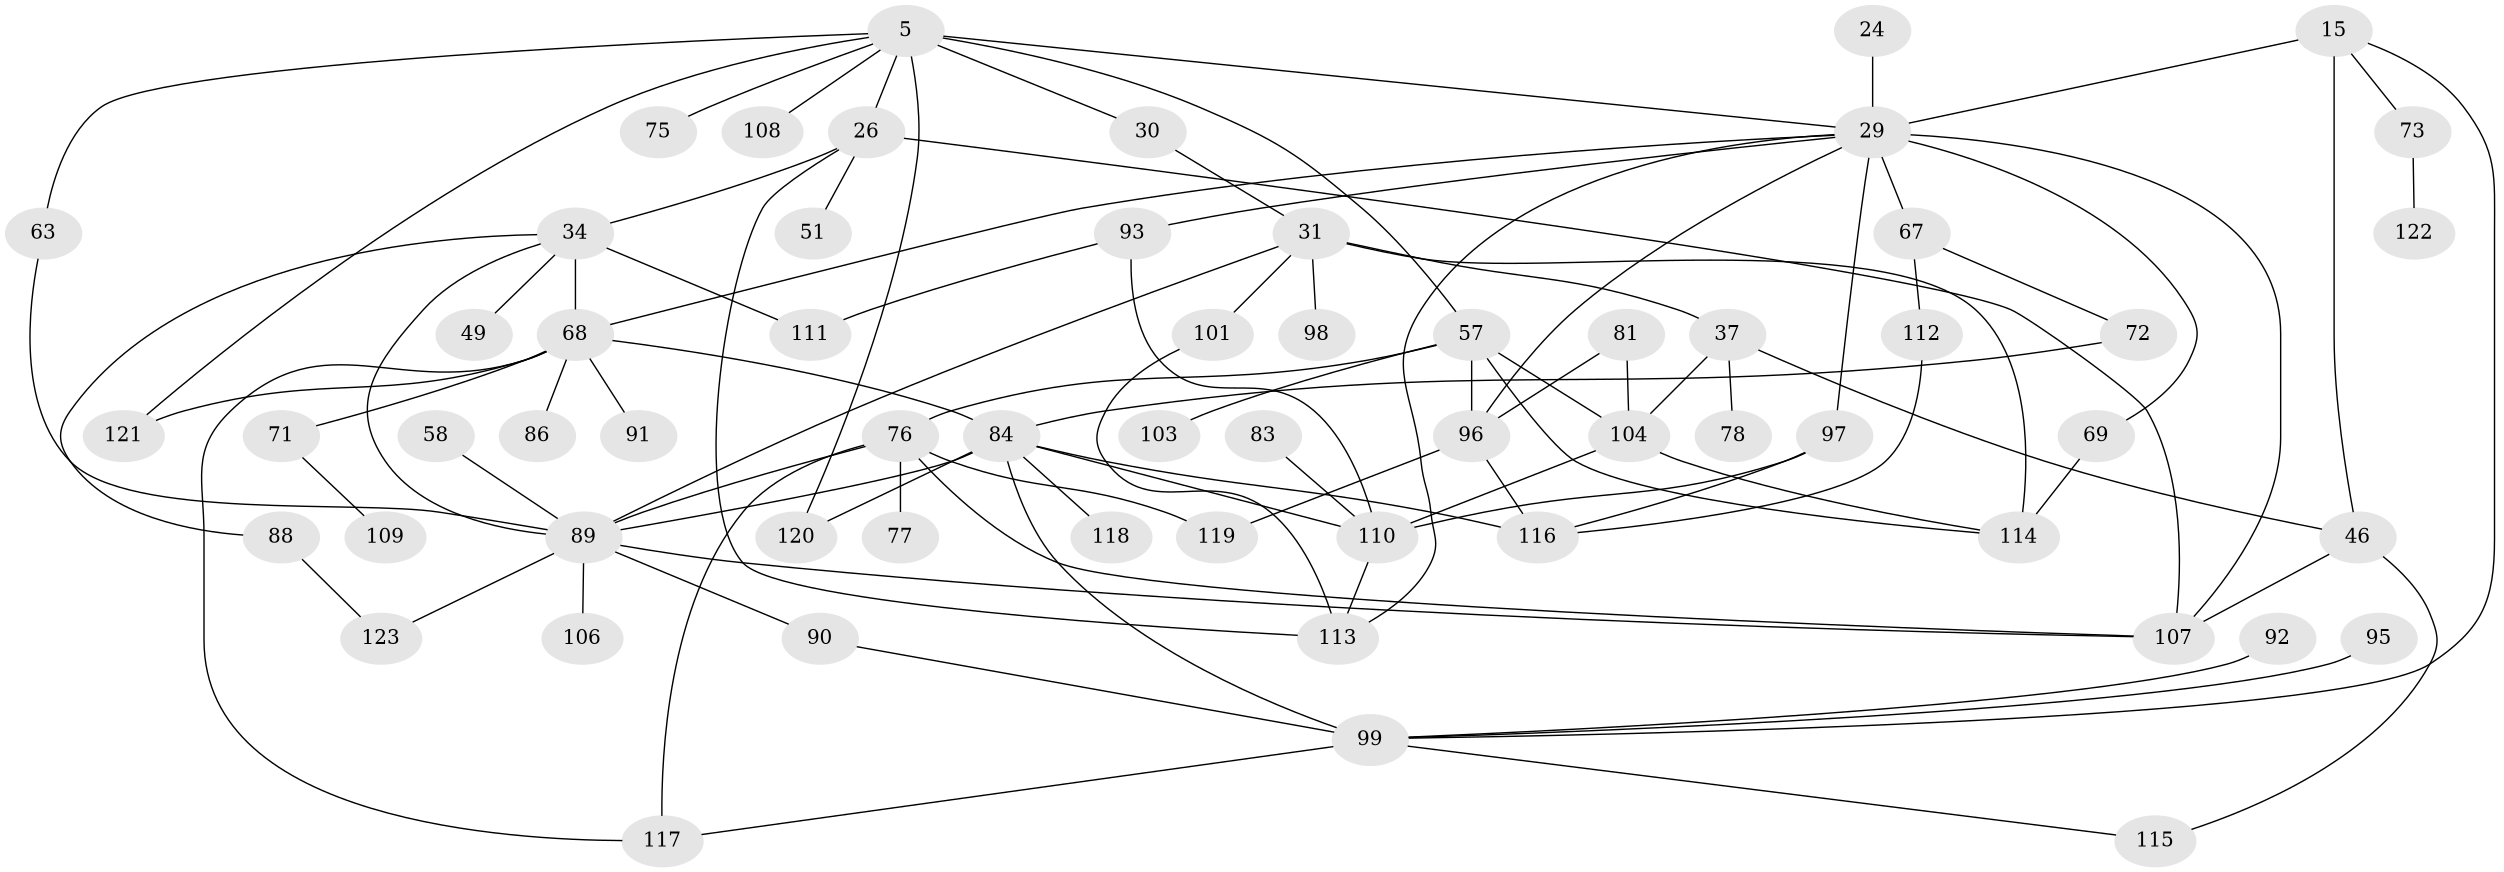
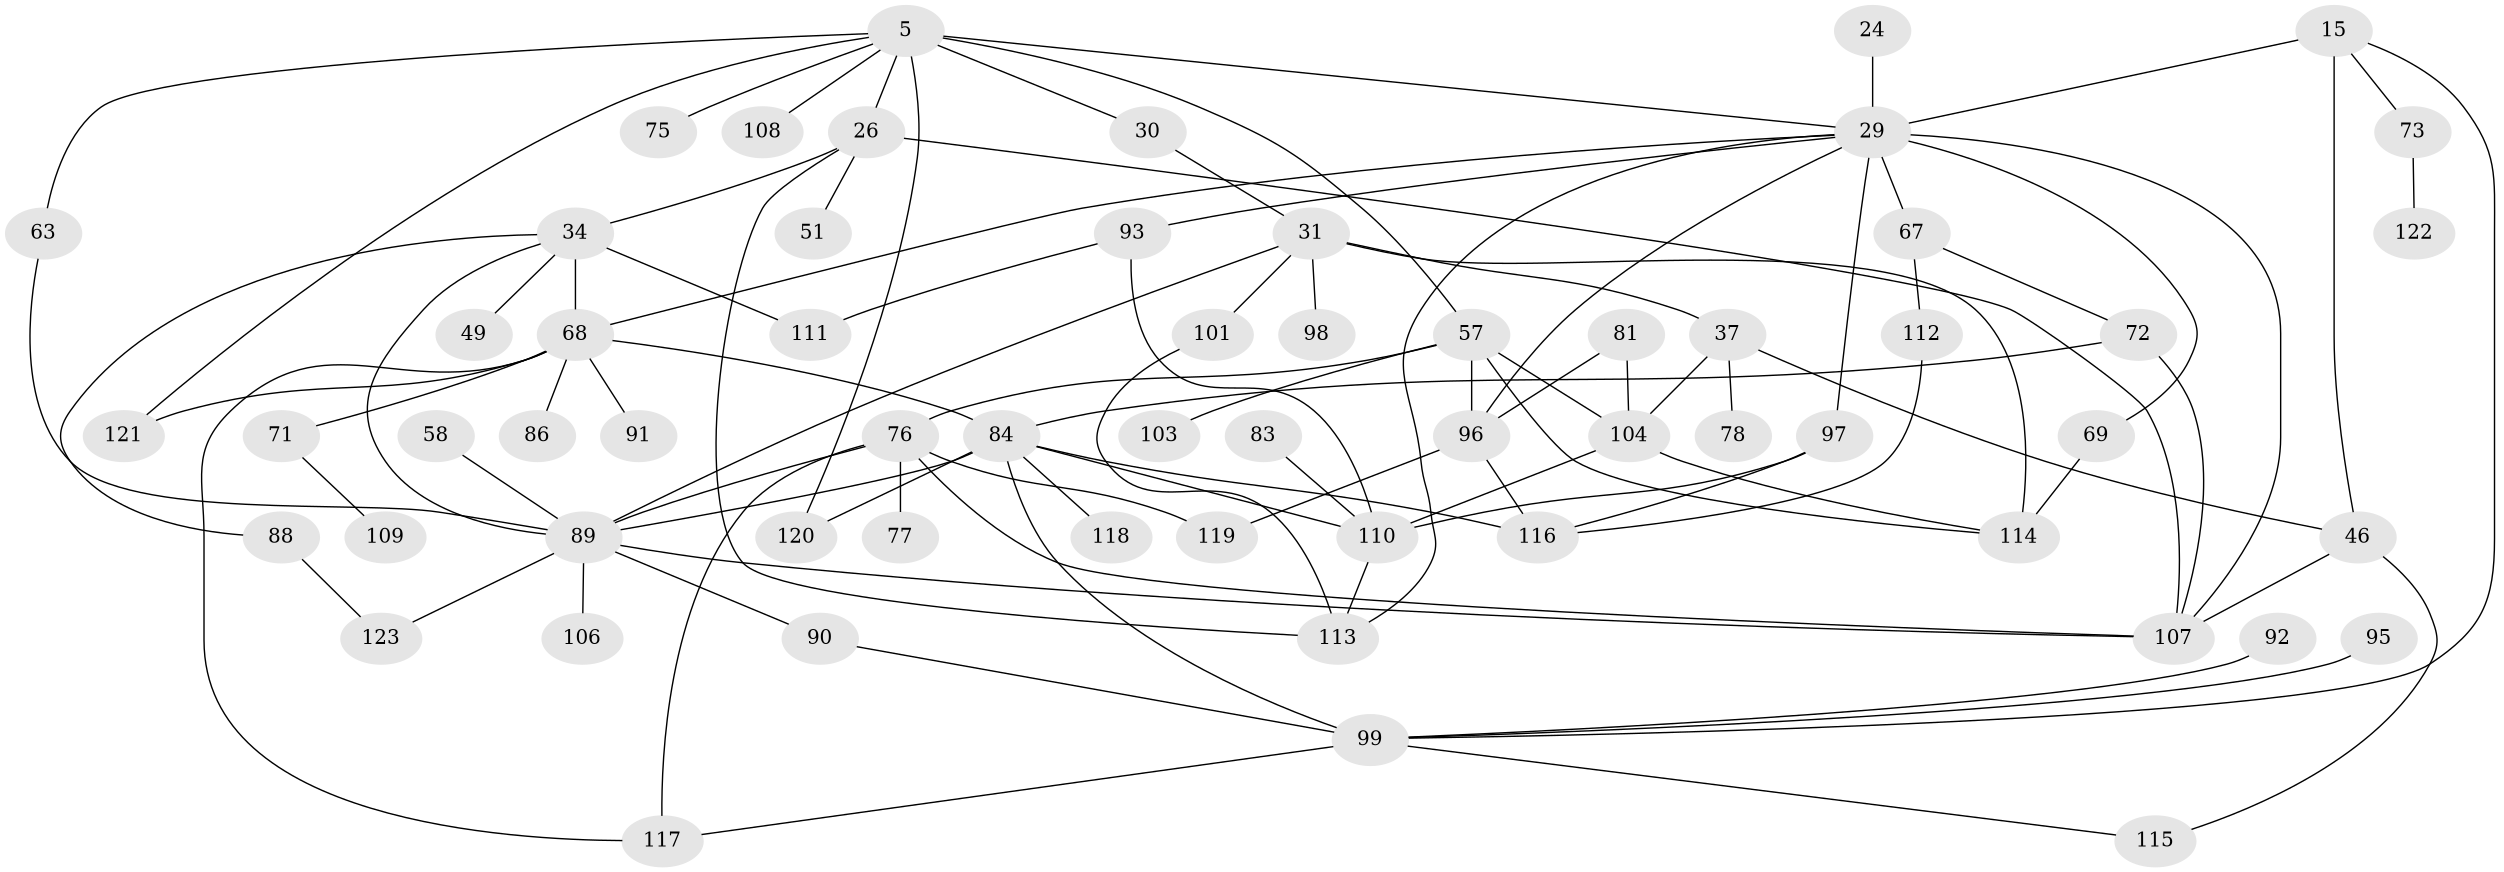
edge "72" -- "107": added
